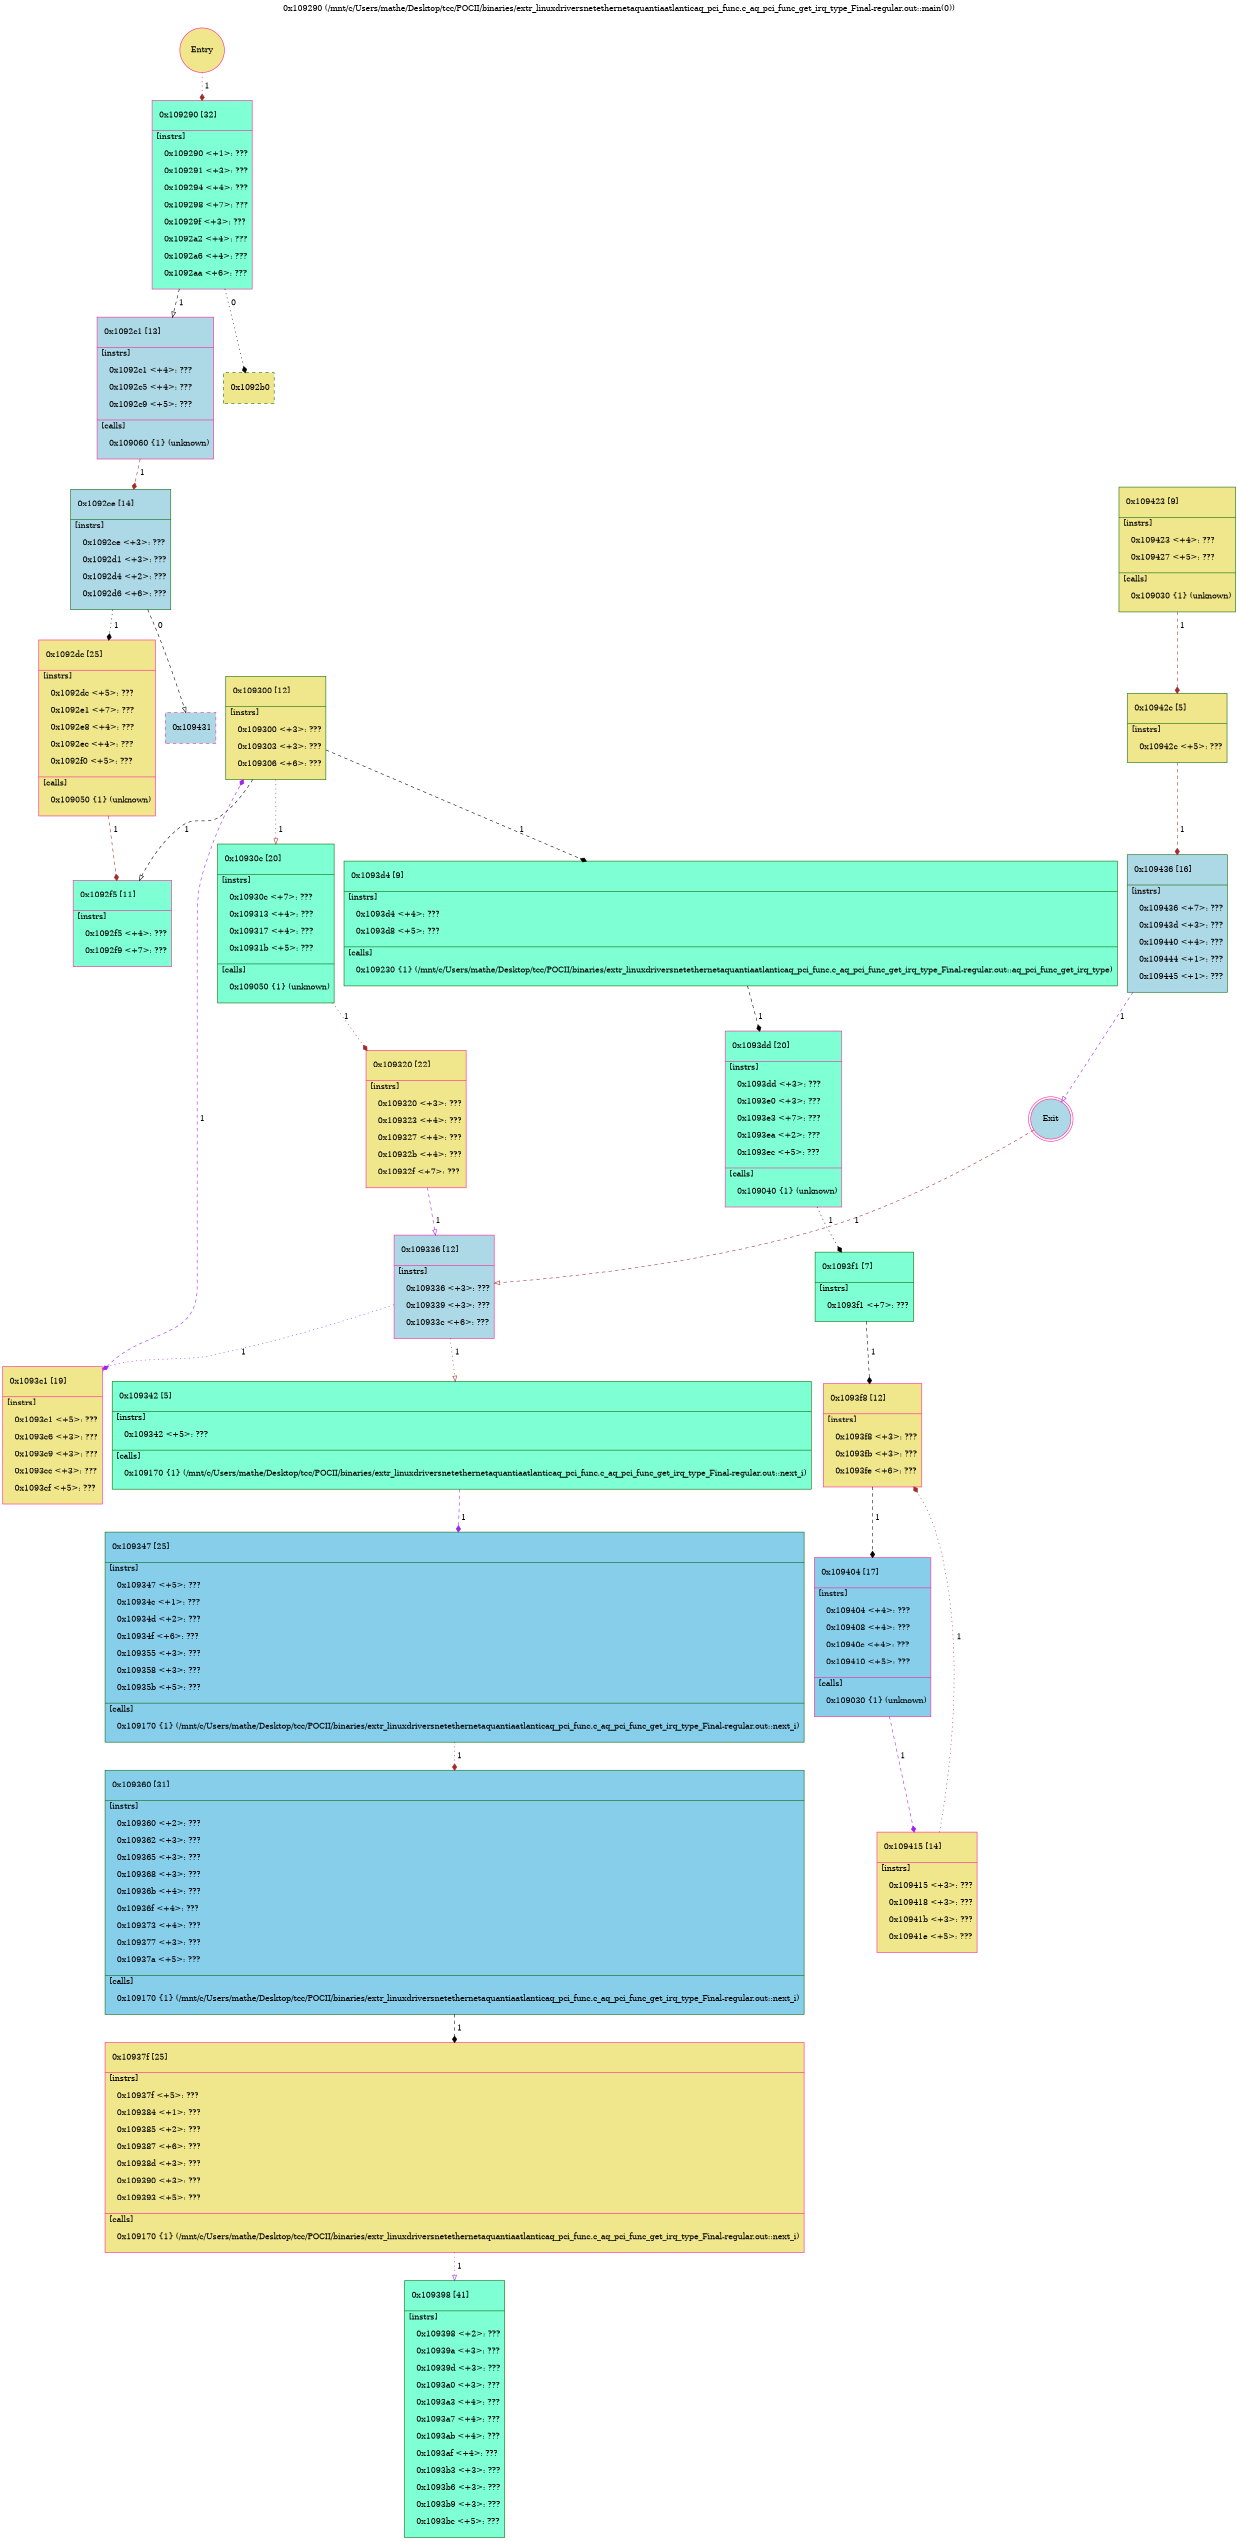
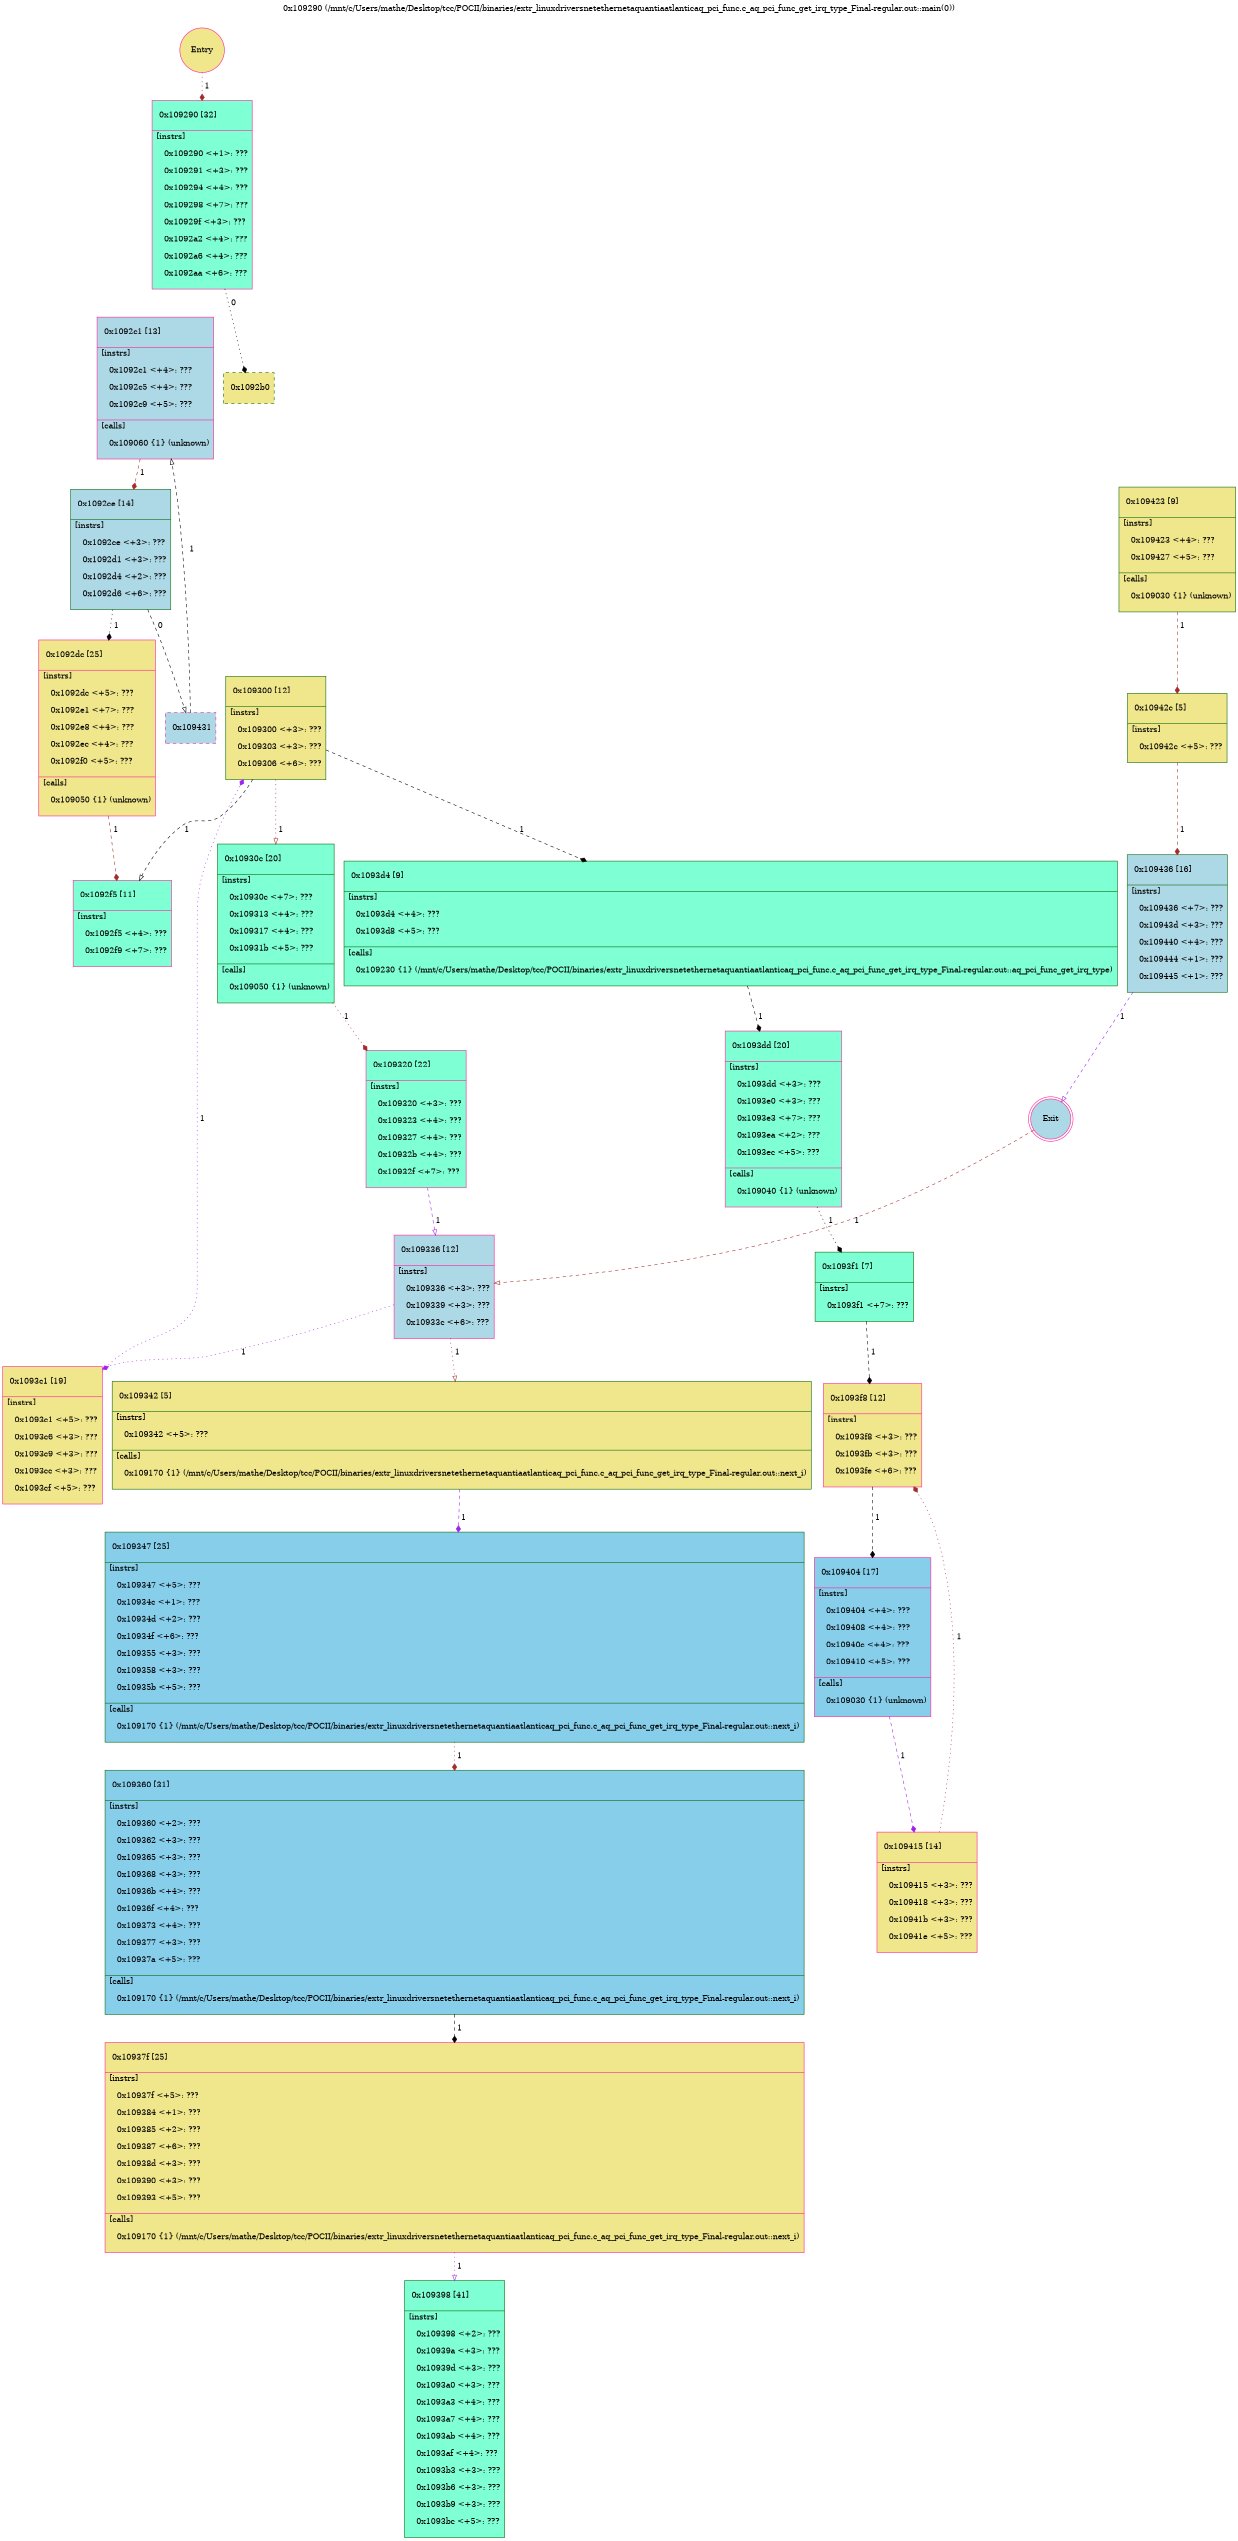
edge "0x109290 [32]" -> "0x1092c1 [13]": now "0x109431" -> "0x1092c1 [13]"
edge "0x1093c1 [19]" -> "0x109300 [12]": style dashed -> dotted
node "0x109320 [22]": fillcolor khaki -> aquamarine
node "0x109342 [5]": fillcolor aquamarine -> khaki
